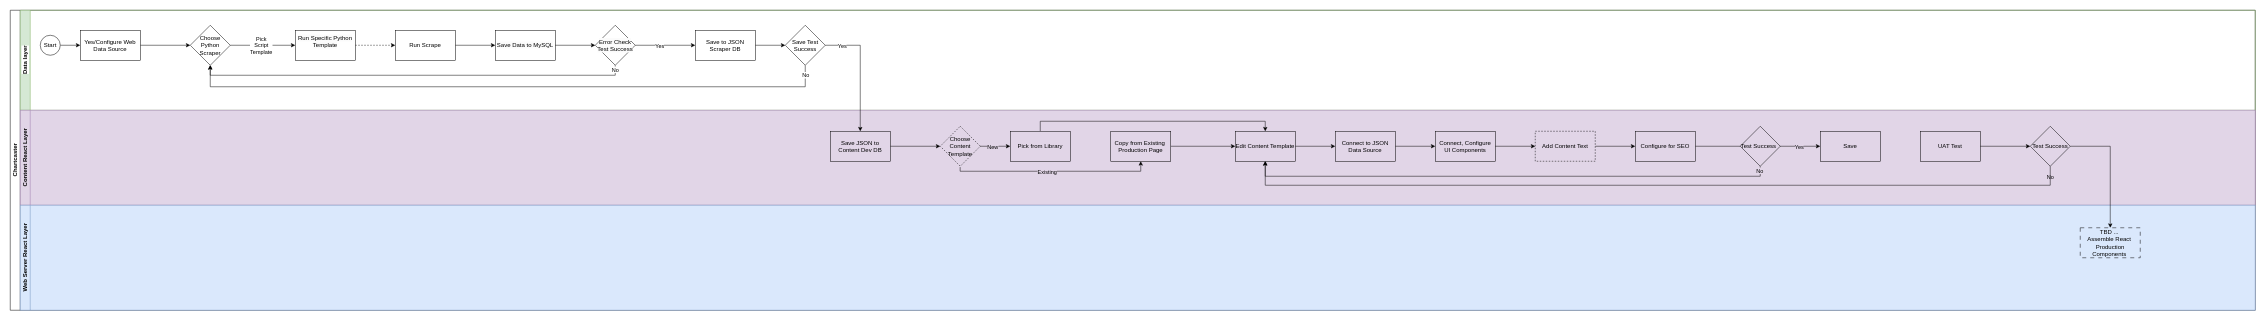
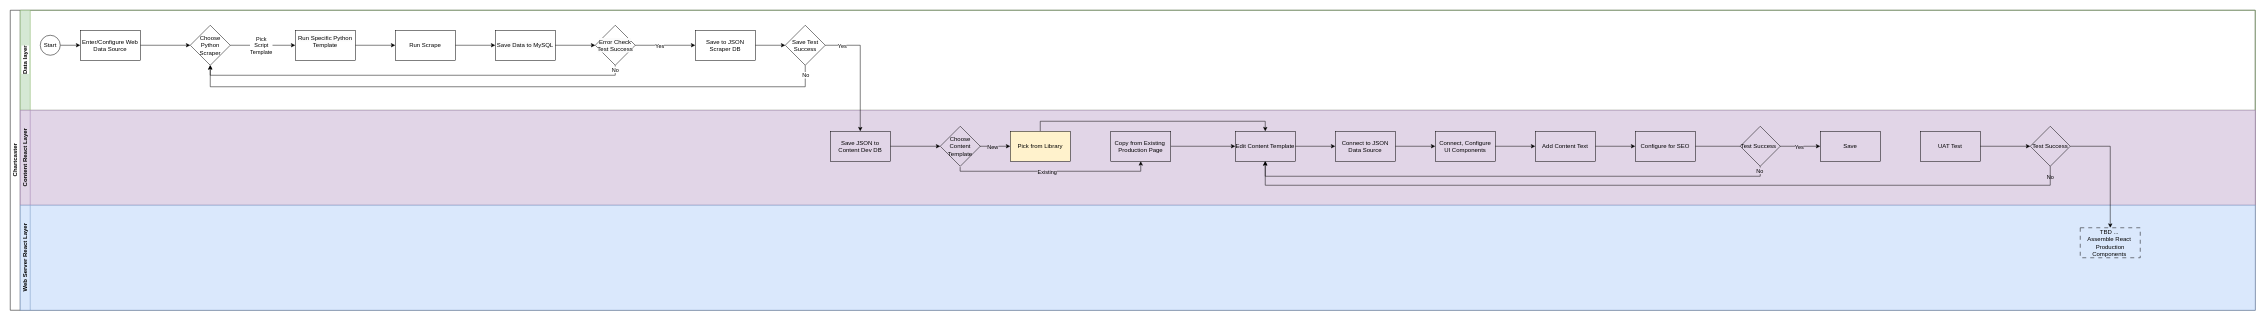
node "Yes/Configure Web Data Source": label "Yes/Configure Web Data Source" -> "Enter/Configure Web Data Source"
edge "Run Specific Python Template" -> "Run Scrape": style dashed -> solid
node "Choose Content Template": style dashed -> solid
node "Pick from Library": fillcolor #e1d5e7 -> #fff2cc
node "Add Content Text": style dashed -> solid
